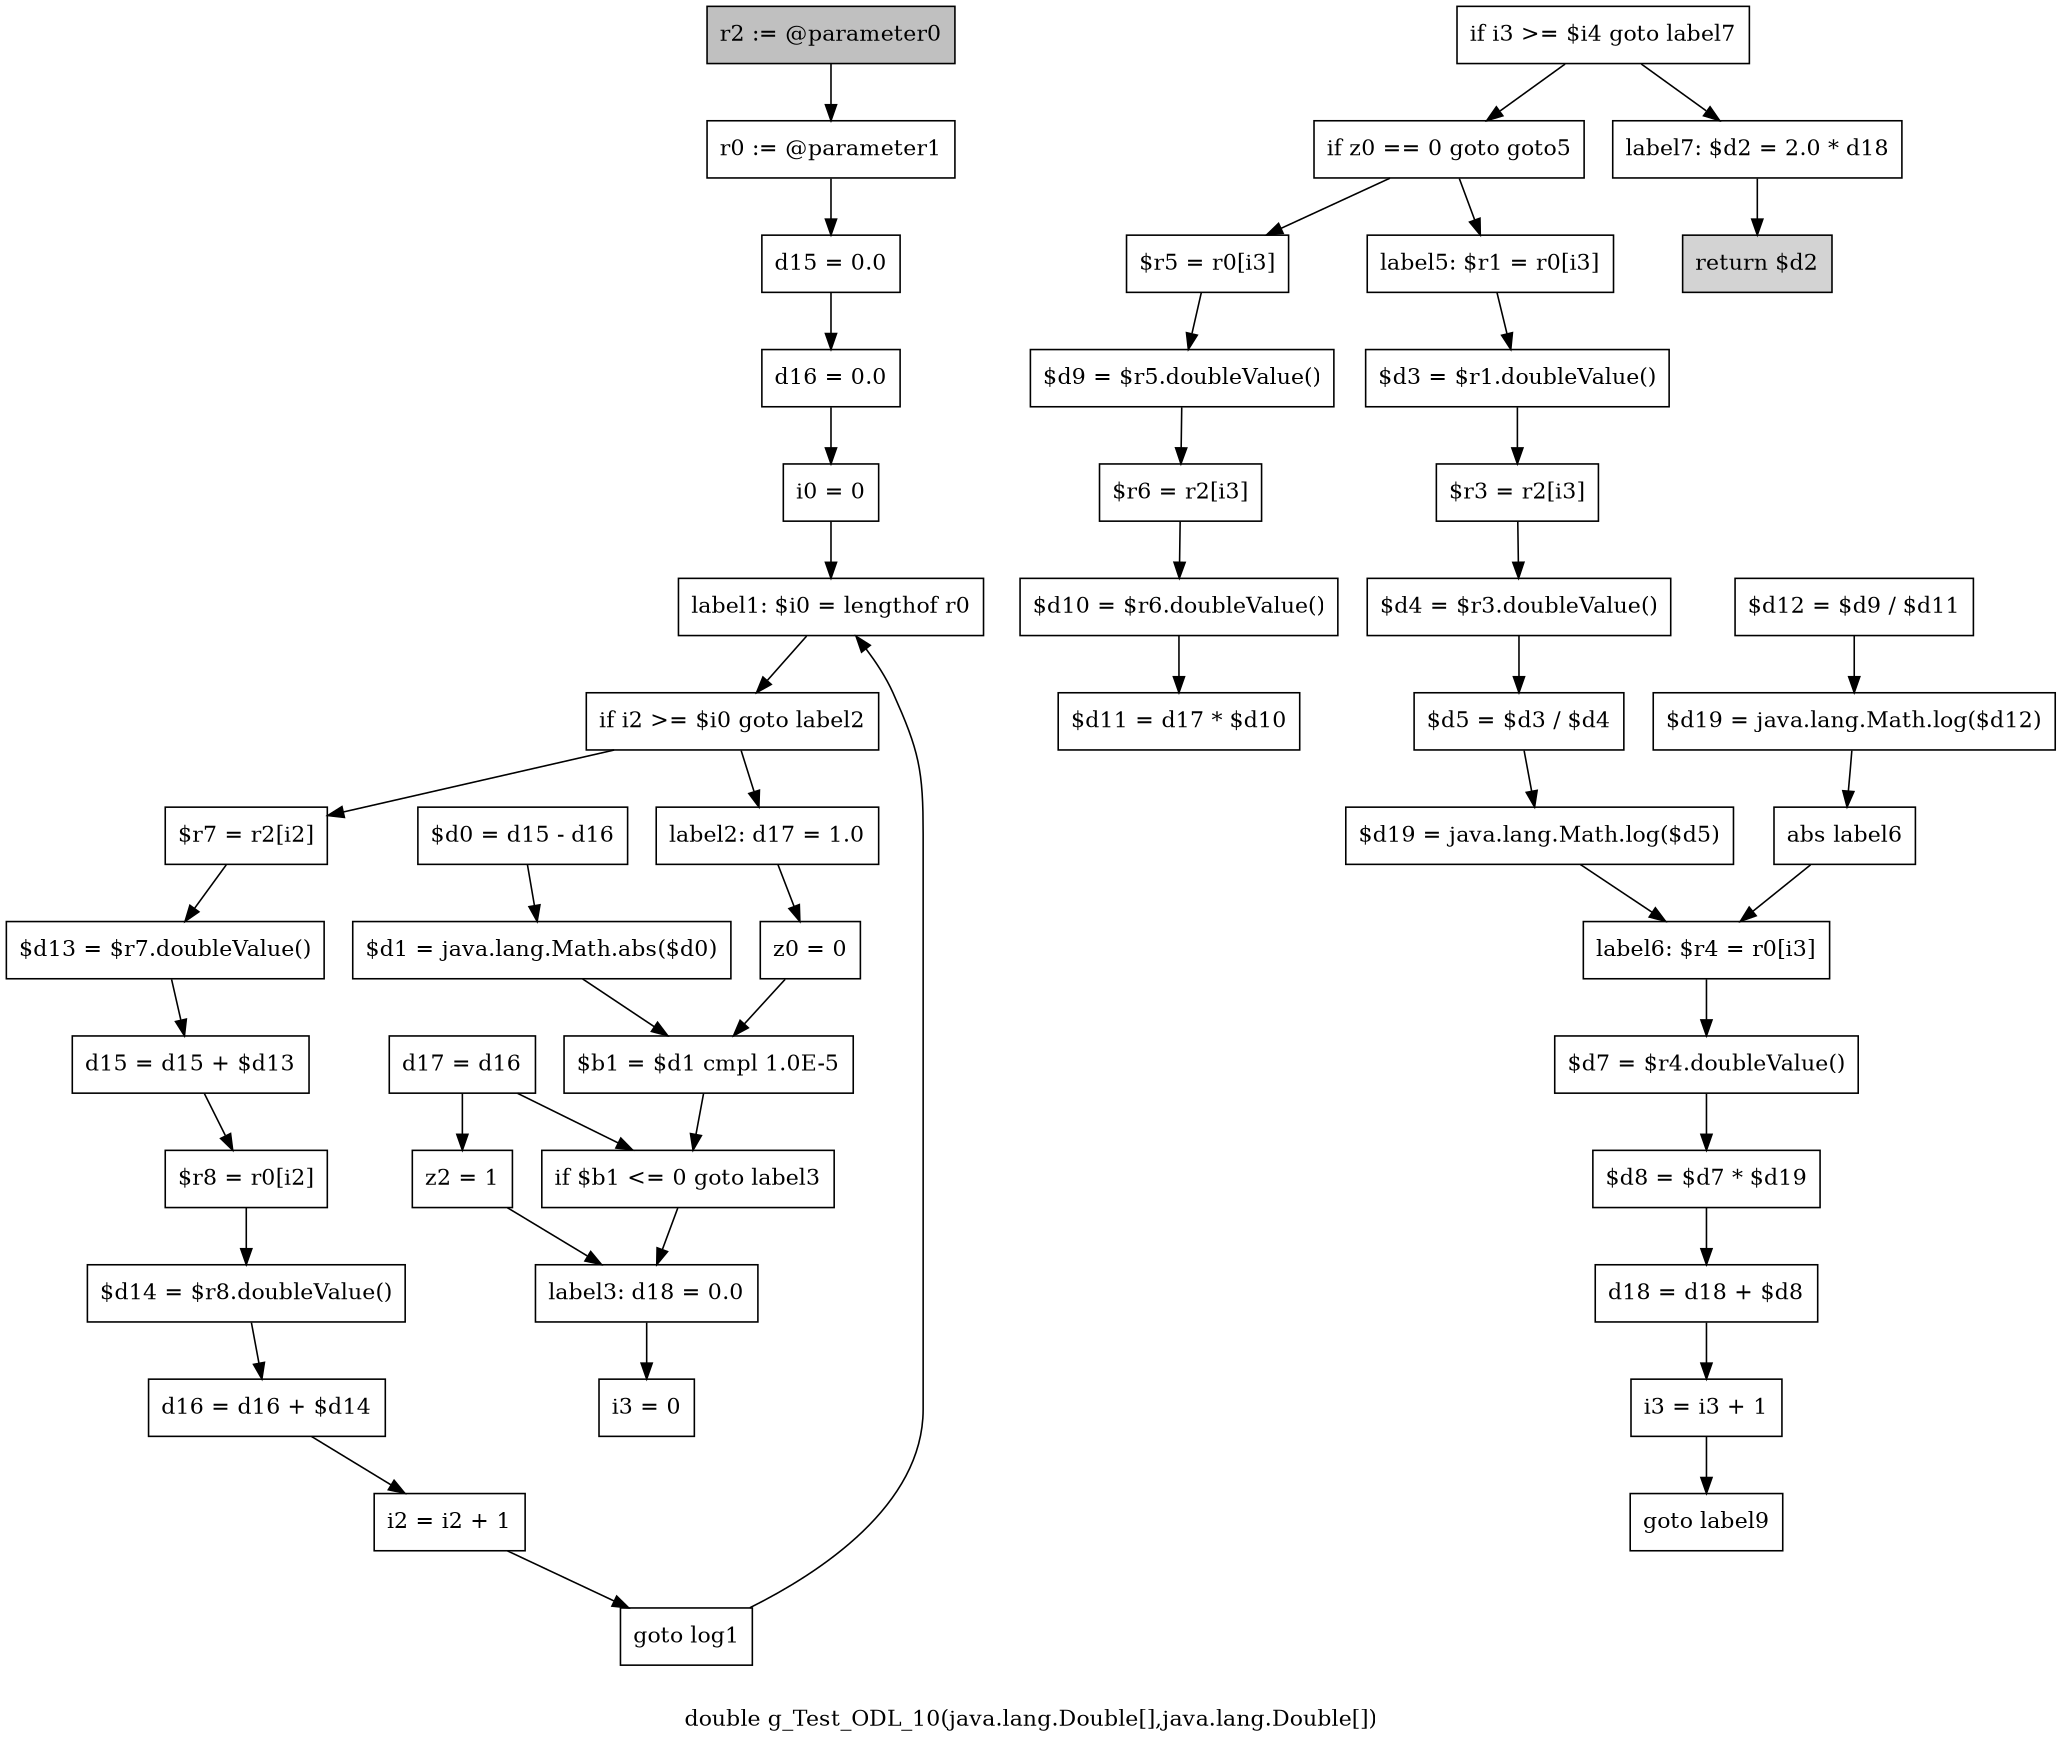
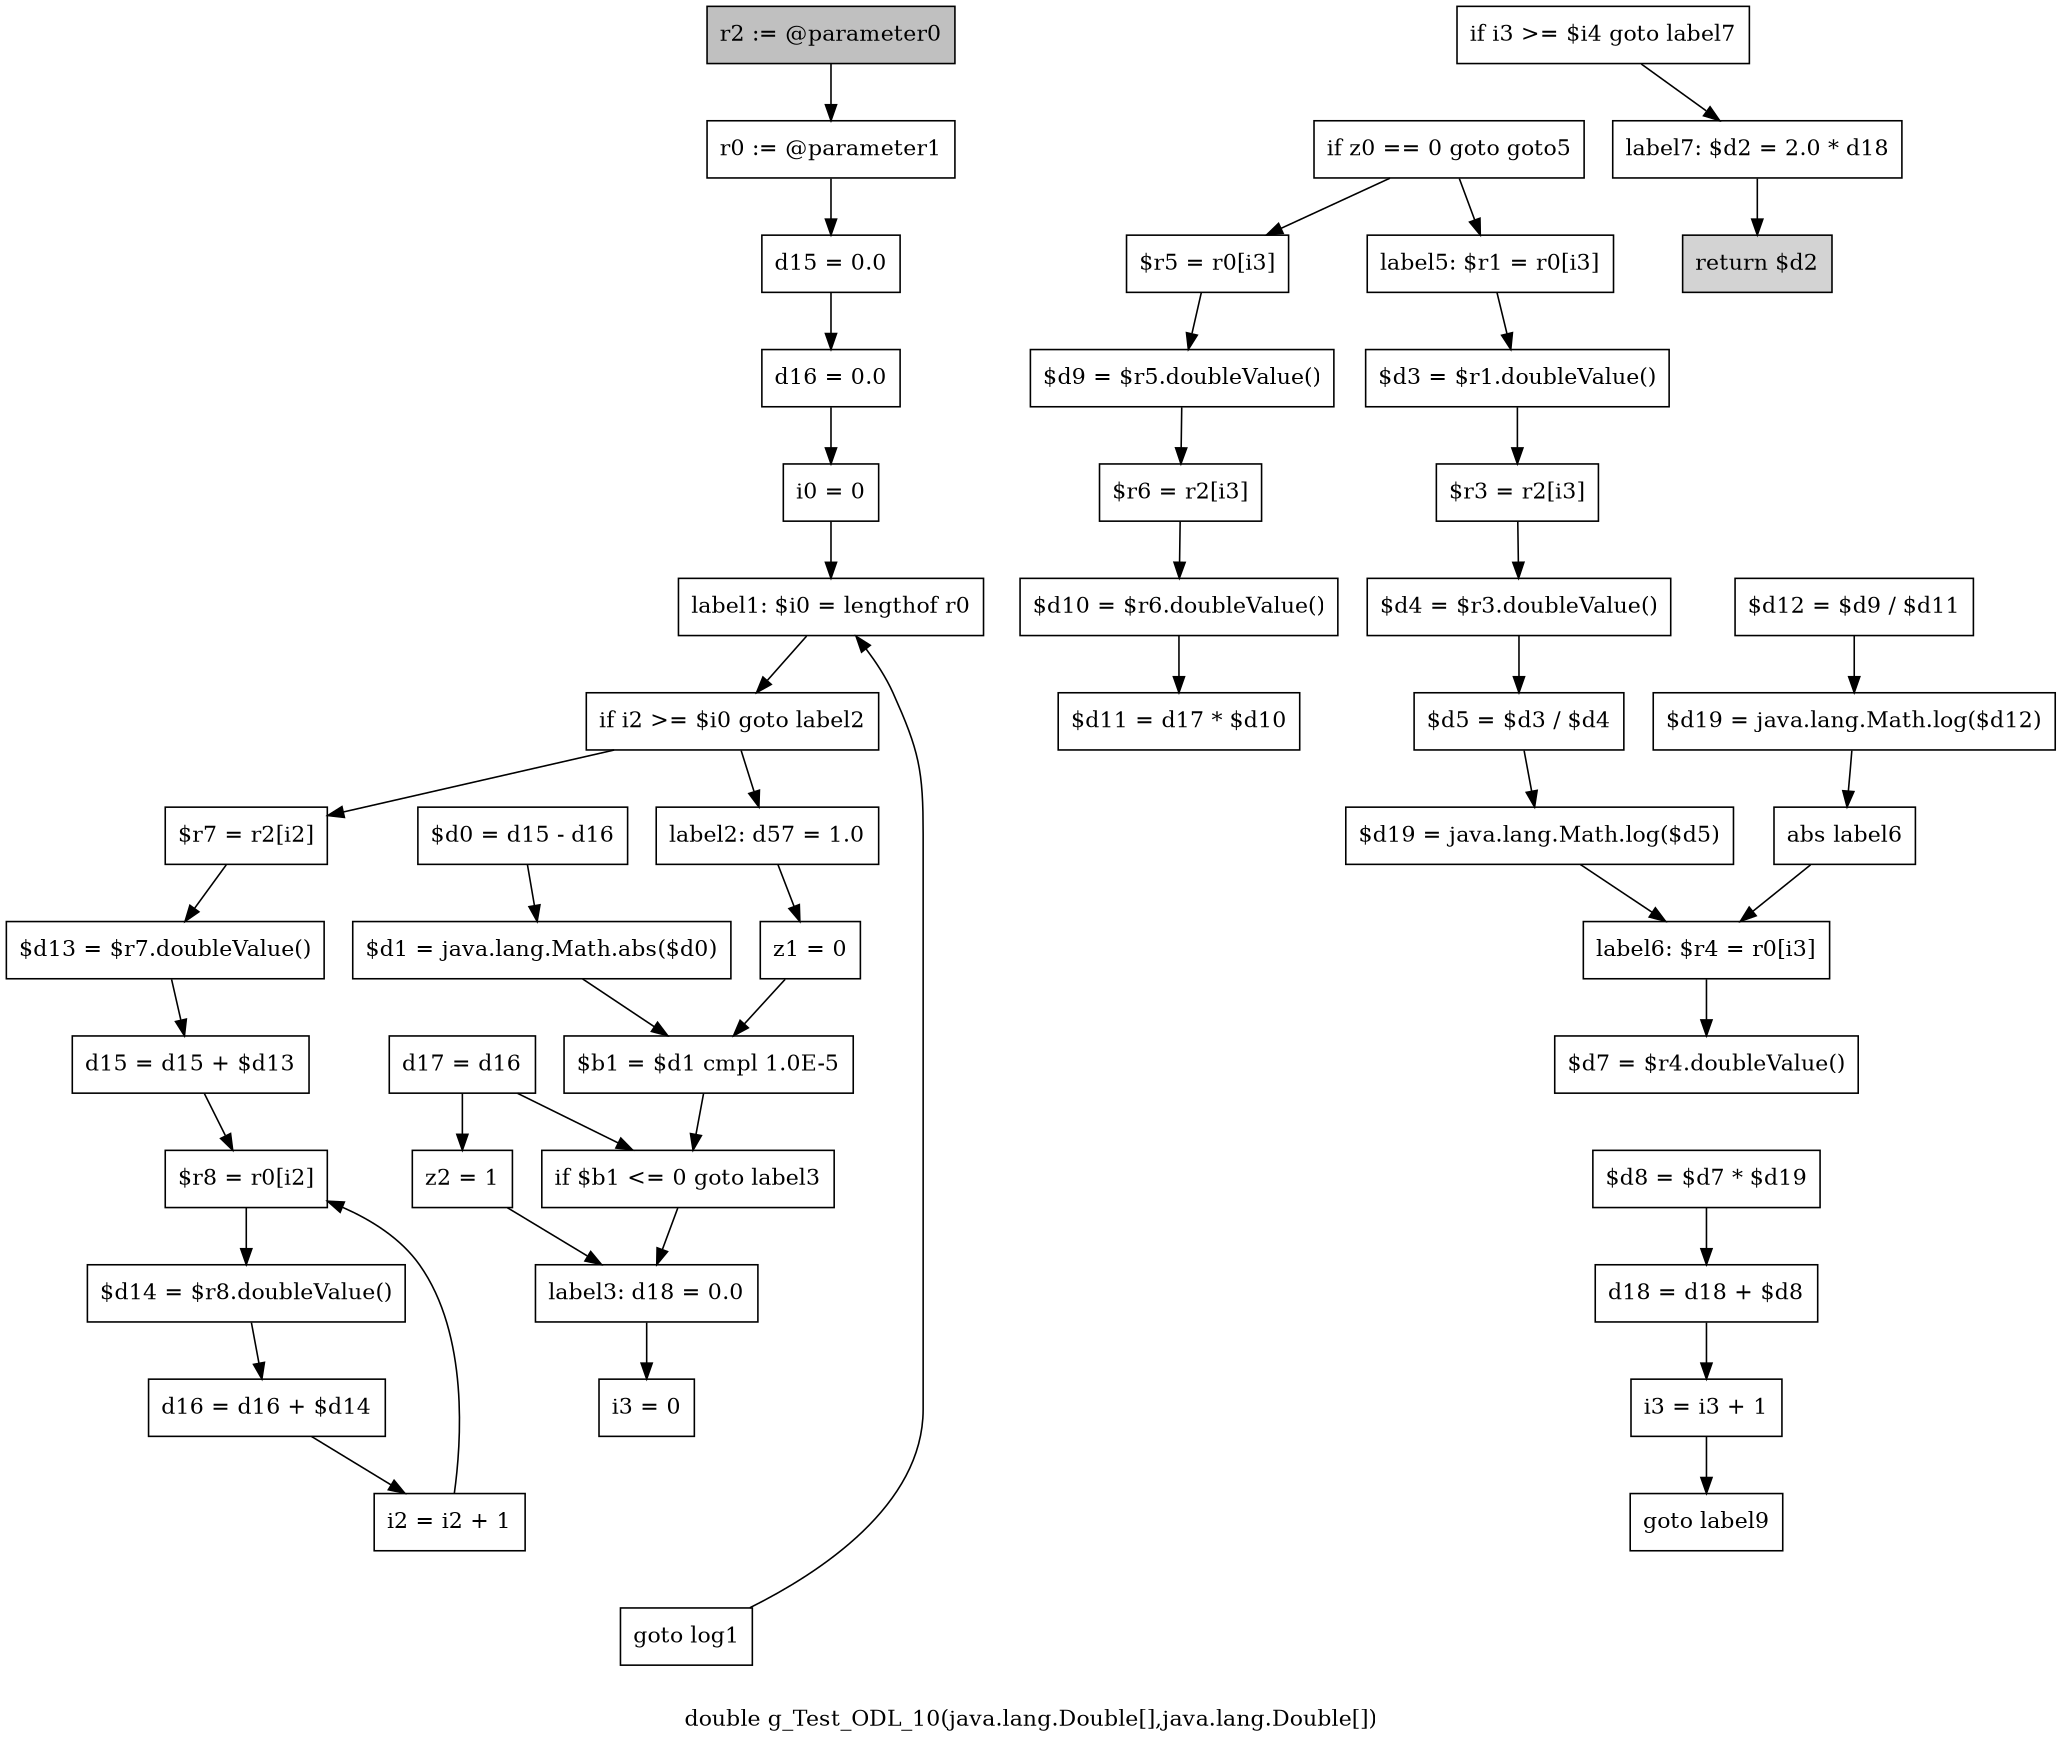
edge "if i3 >= $i4 goto label7" -> "if z0 == 0 goto goto5": removed
node "label2: d17 = 1.0": label "label2: d17 = 1.0" -> "label2: d57 = 1.0"
node "z0 = 0": label "z0 = 0" -> "z1 = 0"
edge "$d7 = $r4.doubleValue()" -> "$d8 = $d7 * $d19": removed
edge "i2 = i2 + 1" -> "goto log1": now "i2 = i2 + 1" -> "$r8 = r0[i2]"
